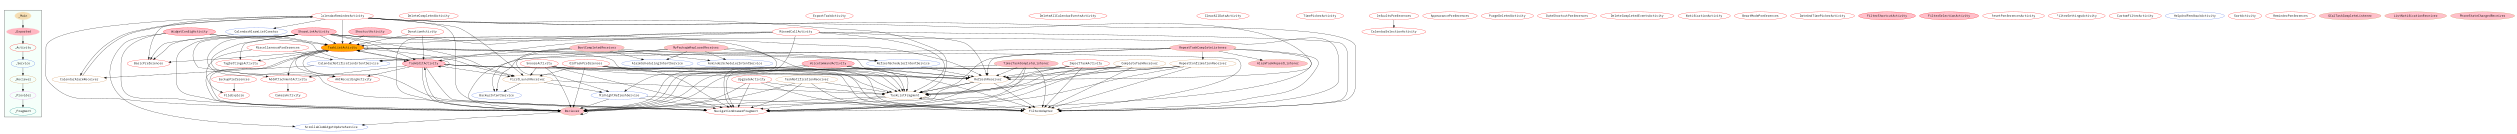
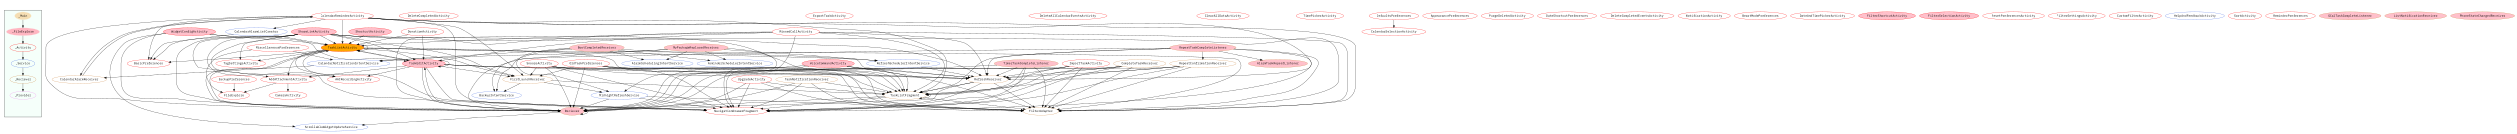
node "_Exported": label "_Exported" -> "_FileExplore"
edge "AddAttachmentActivity" -> "FileExplore": added
node "_Fragment": removed
